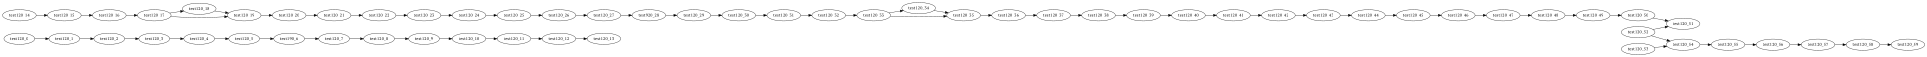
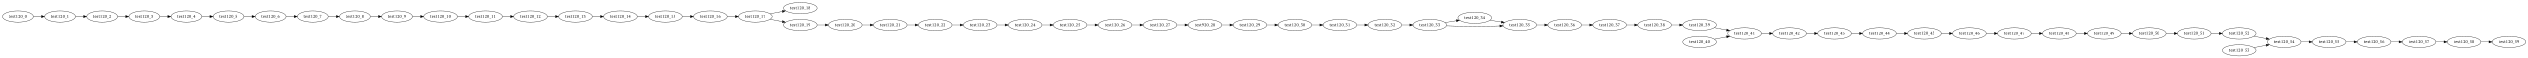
edge "test120_18" -> "test120_19": removed
edge "test120_39" -> "test120_40": now "test120_39" -> "test120_41"
edge "test120_13" -> "test120_14": added
edge "test120_52" -> "test120_51": reversed
node "test190_6": label "test190_6" -> "test120_6"
